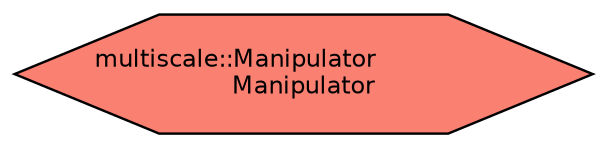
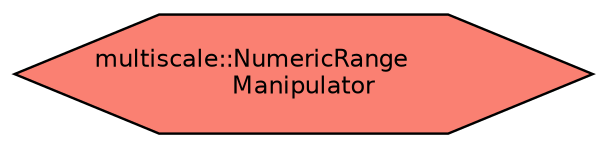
node "multiscale::Manipulator Manipulator": label "multiscale::Manipulator Manipulator" -> "multiscale::NumericRange Manipulator"
